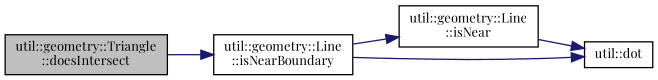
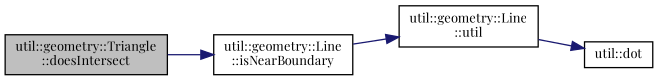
node "util::geometry::Line ::isNear": label "util::geometry::Line ::isNear" -> "util::geometry::Line ::util"
edge "util::geometry::Line ::isNearBoundary" -> "util::dot": removed
